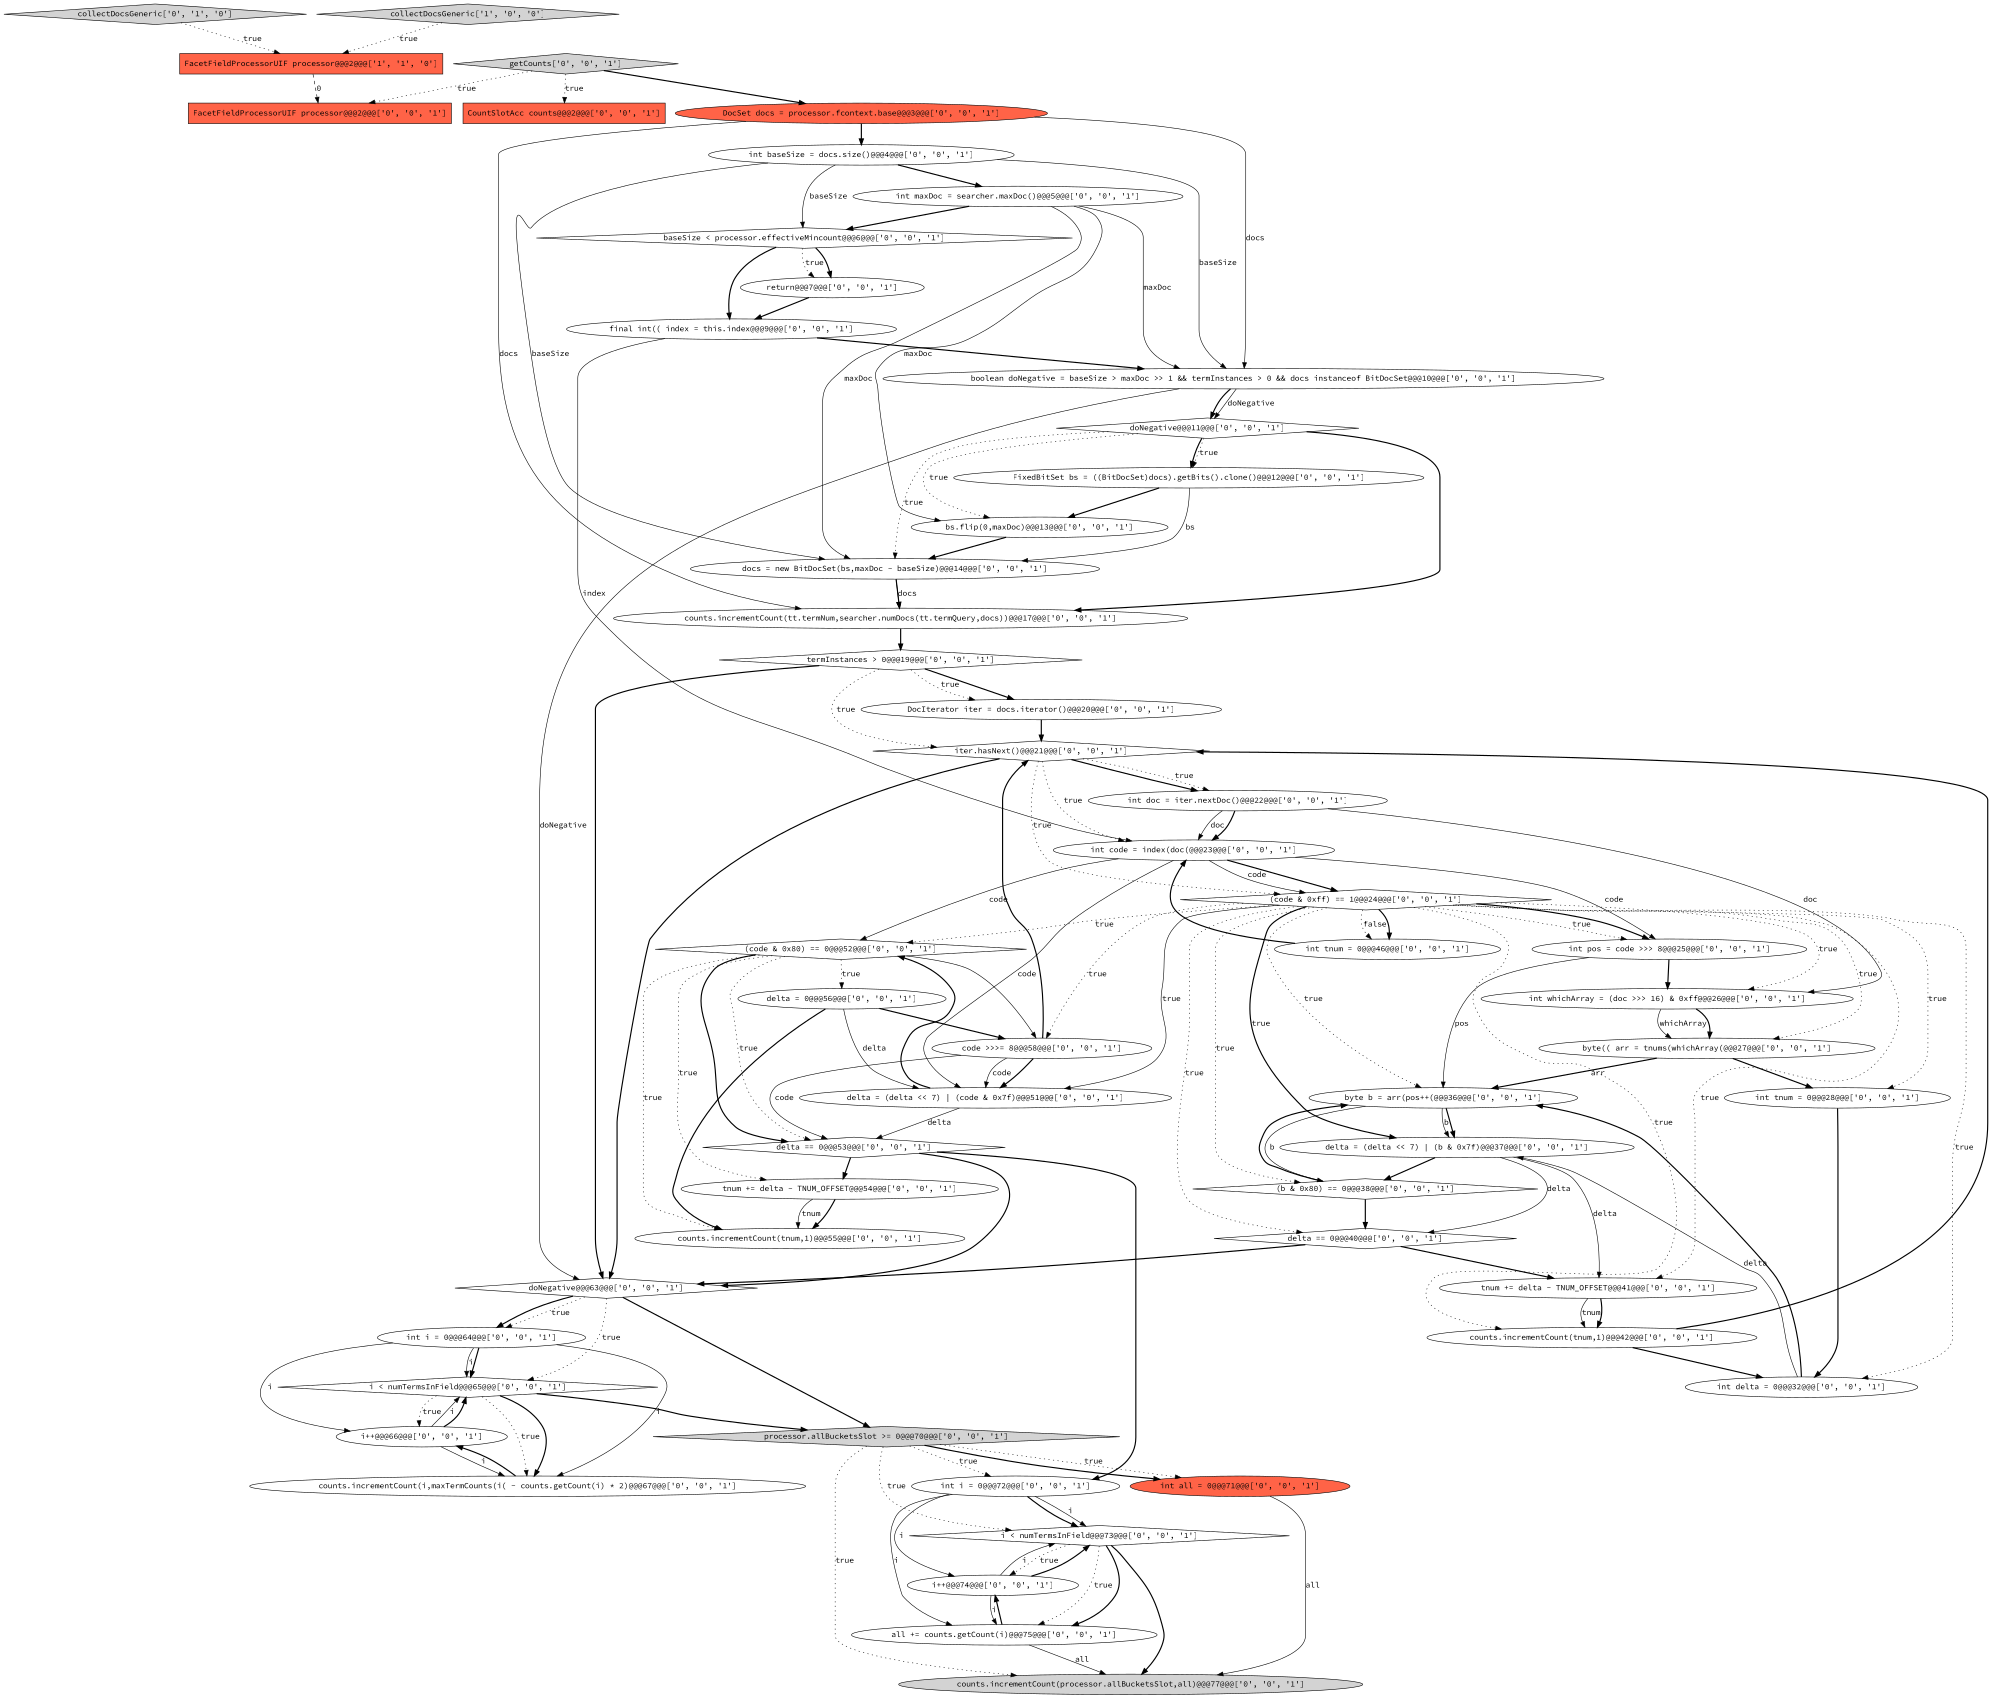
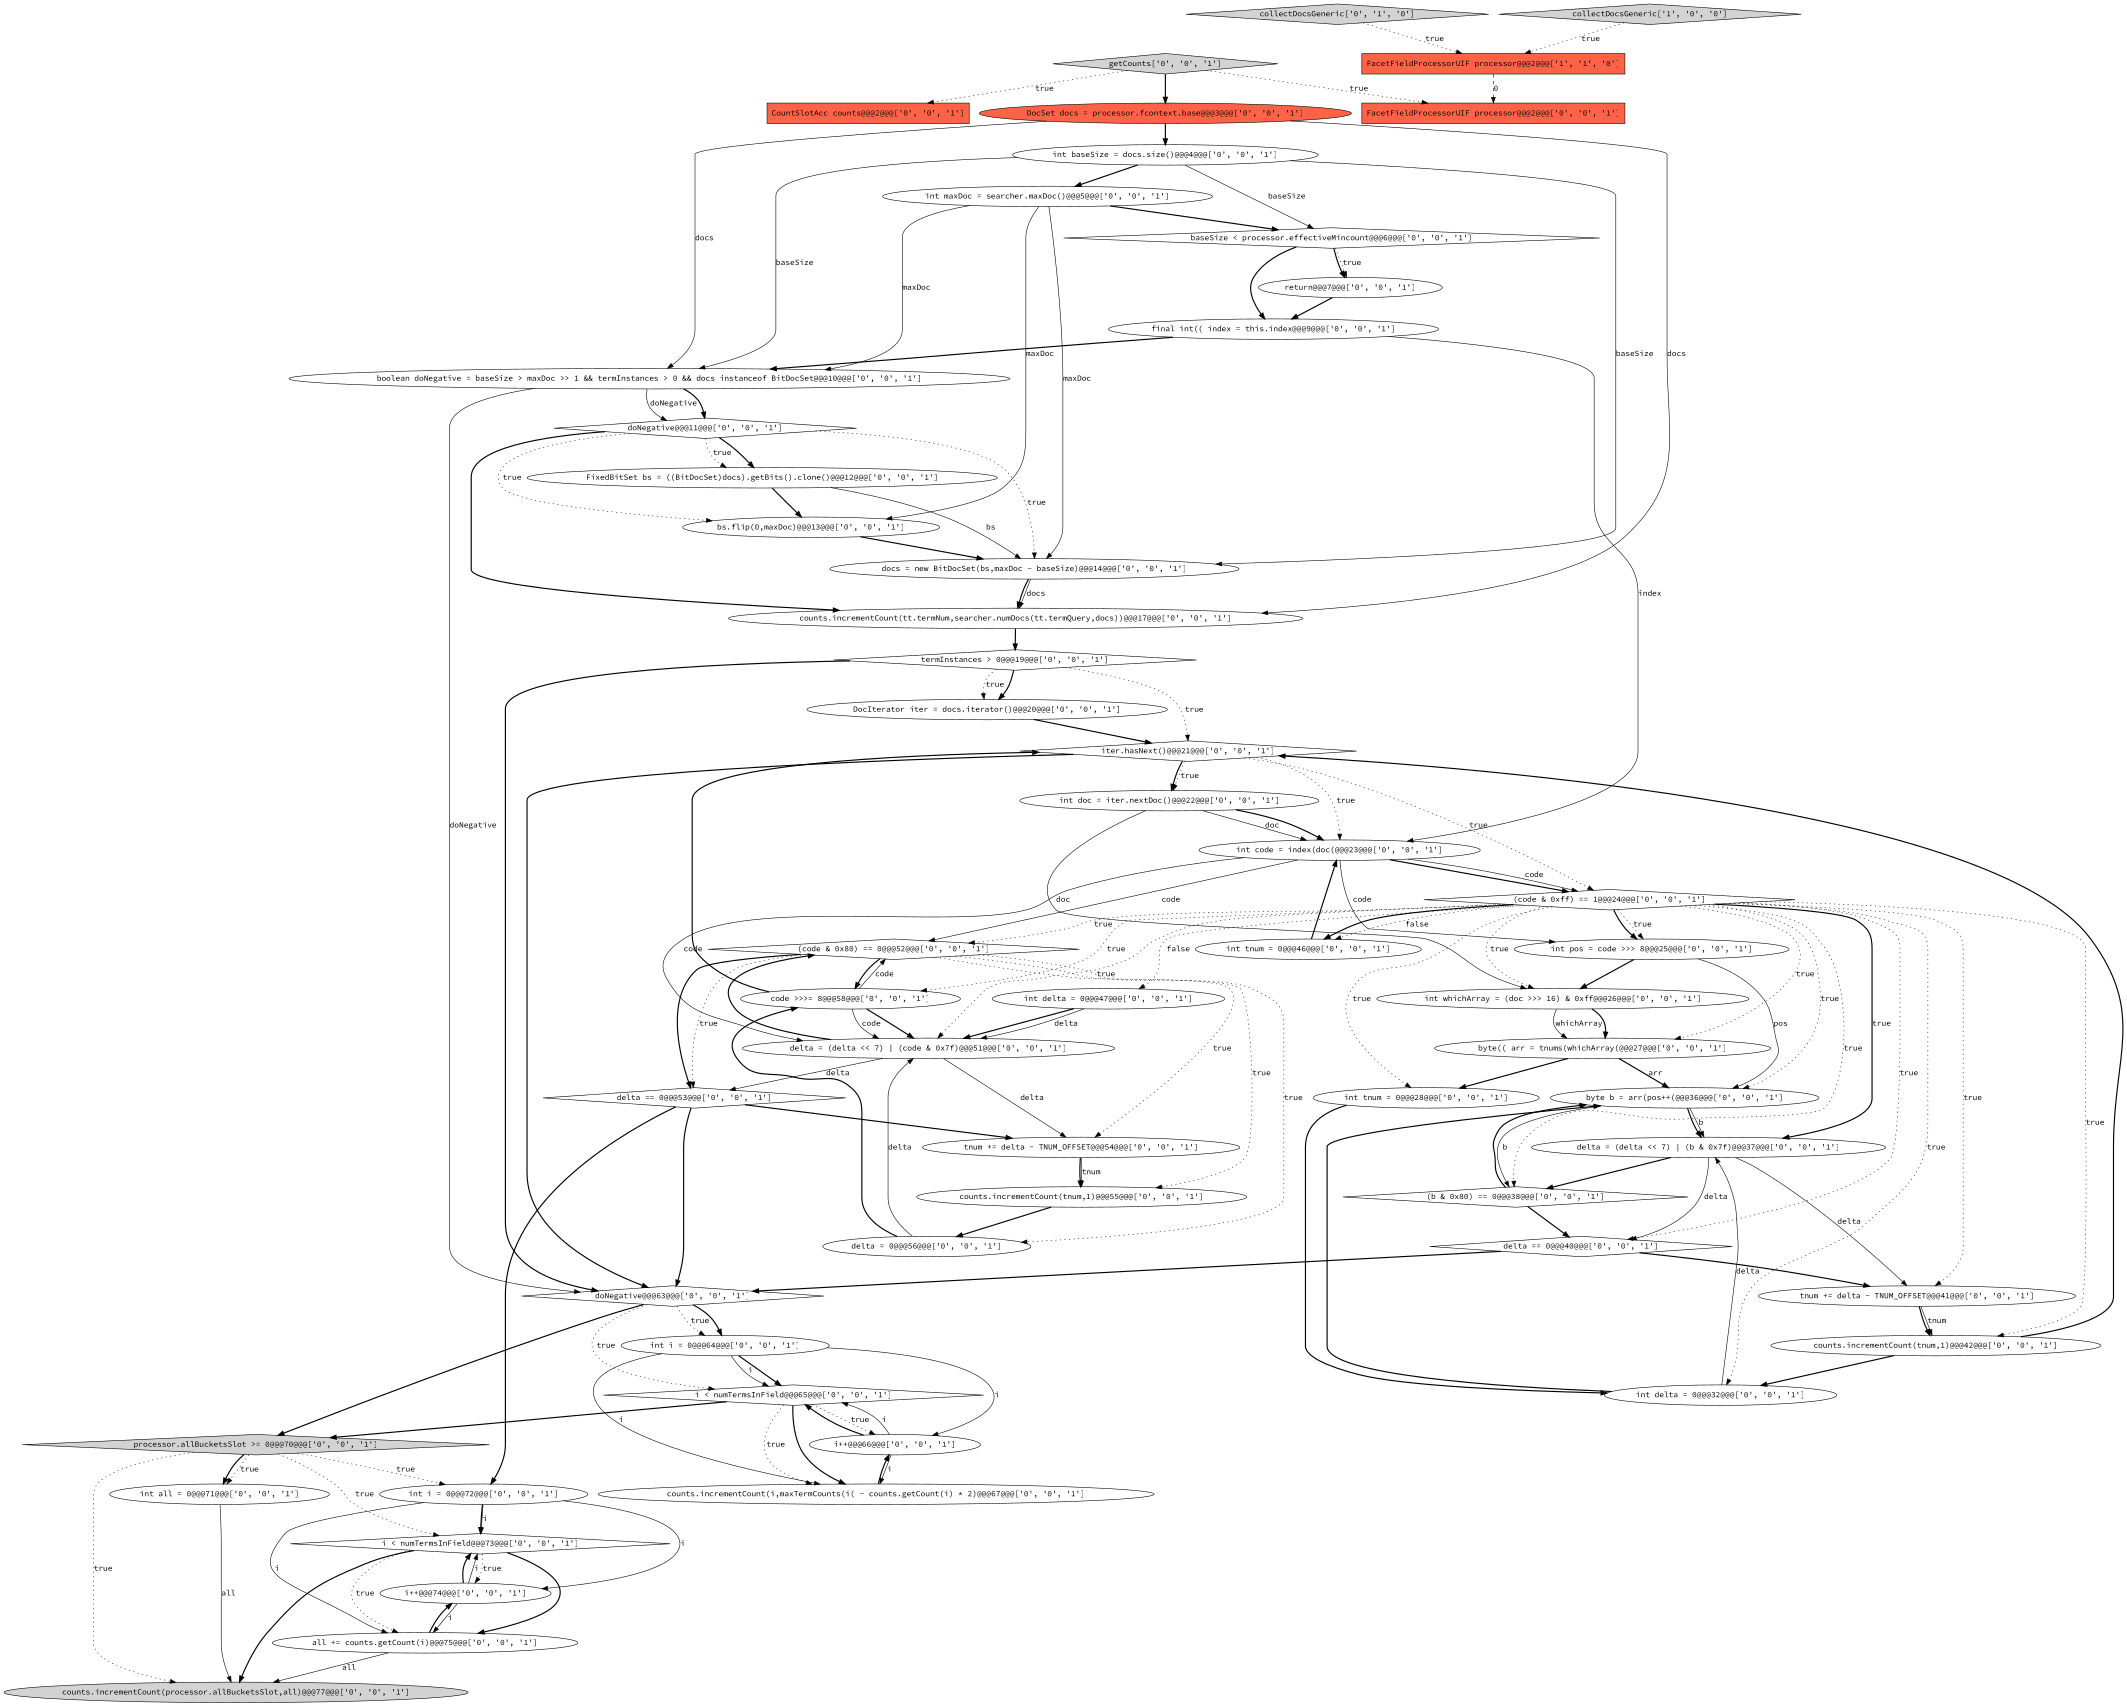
edge "(code & 0x80) == 0@@@52@@@['0', '0', '1']" -> "code >>>= 8@@@58@@@['0', '0', '1']": style solid -> bold
edge "(code & 0xff) == 1@@@24@@@['0', '0', '1']" -> "delta = (delta << 7) | (code & 0x7f)@@@51@@@['0', '0', '1']": style solid -> dotted
node "int delta = 0@@@47@@@['0', '0', '1']": added
edge "code >>>= 8@@@58@@@['0', '0', '1']" -> "delta == 0@@@53@@@['0', '0', '1']": now "code >>>= 8@@@58@@@['0', '0', '1']" -> "(code & 0x80) == 0@@@52@@@['0', '0', '1']"
edge "delta = (delta << 7) | (code & 0x7f)@@@51@@@['0', '0', '1']" -> "tnum += delta - TNUM_OFFSET@@@54@@@['0', '0', '1']": added, label "delta"
edge "delta = 0@@@56@@@['0', '0', '1']" -> "counts.incrementCount(tnum,1)@@@55@@@['0', '0', '1']": reversed
node "int all = 0@@@71@@@['0', '0', '1']": fillcolor tomato -> white
